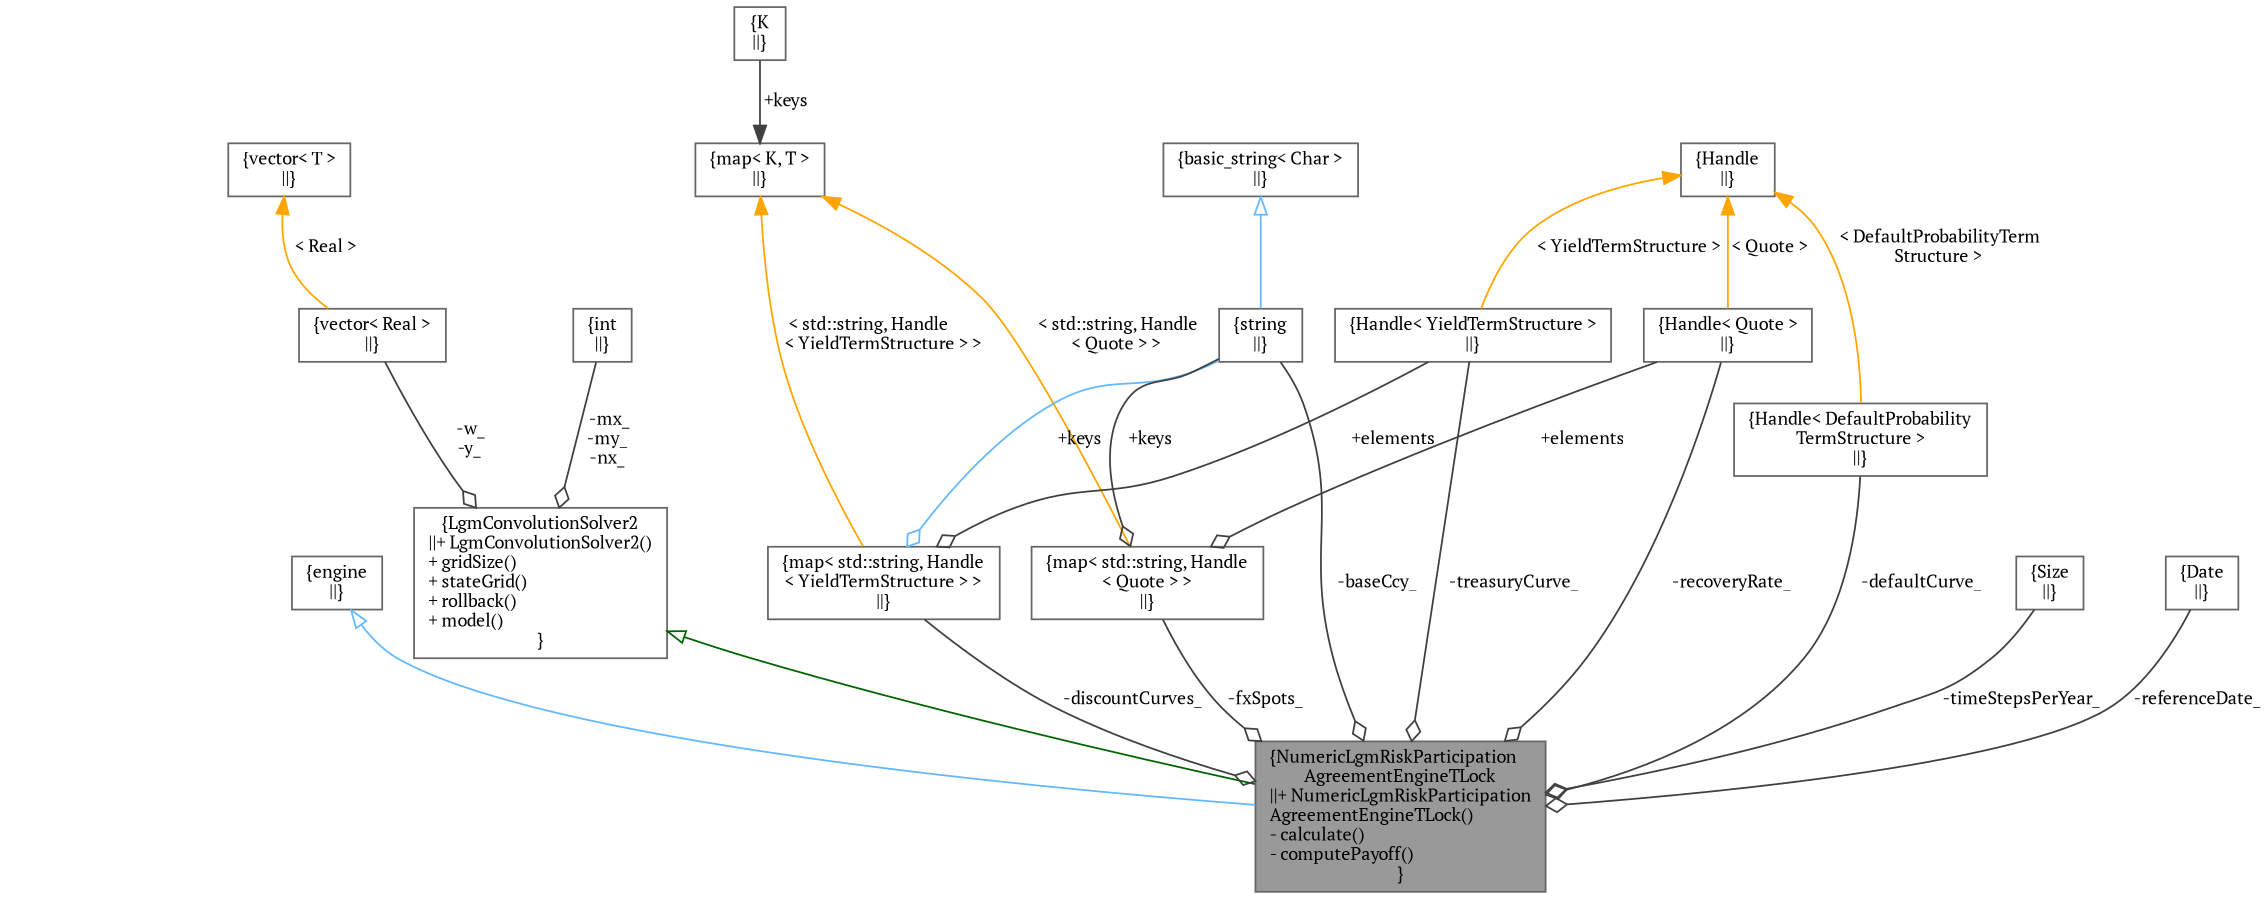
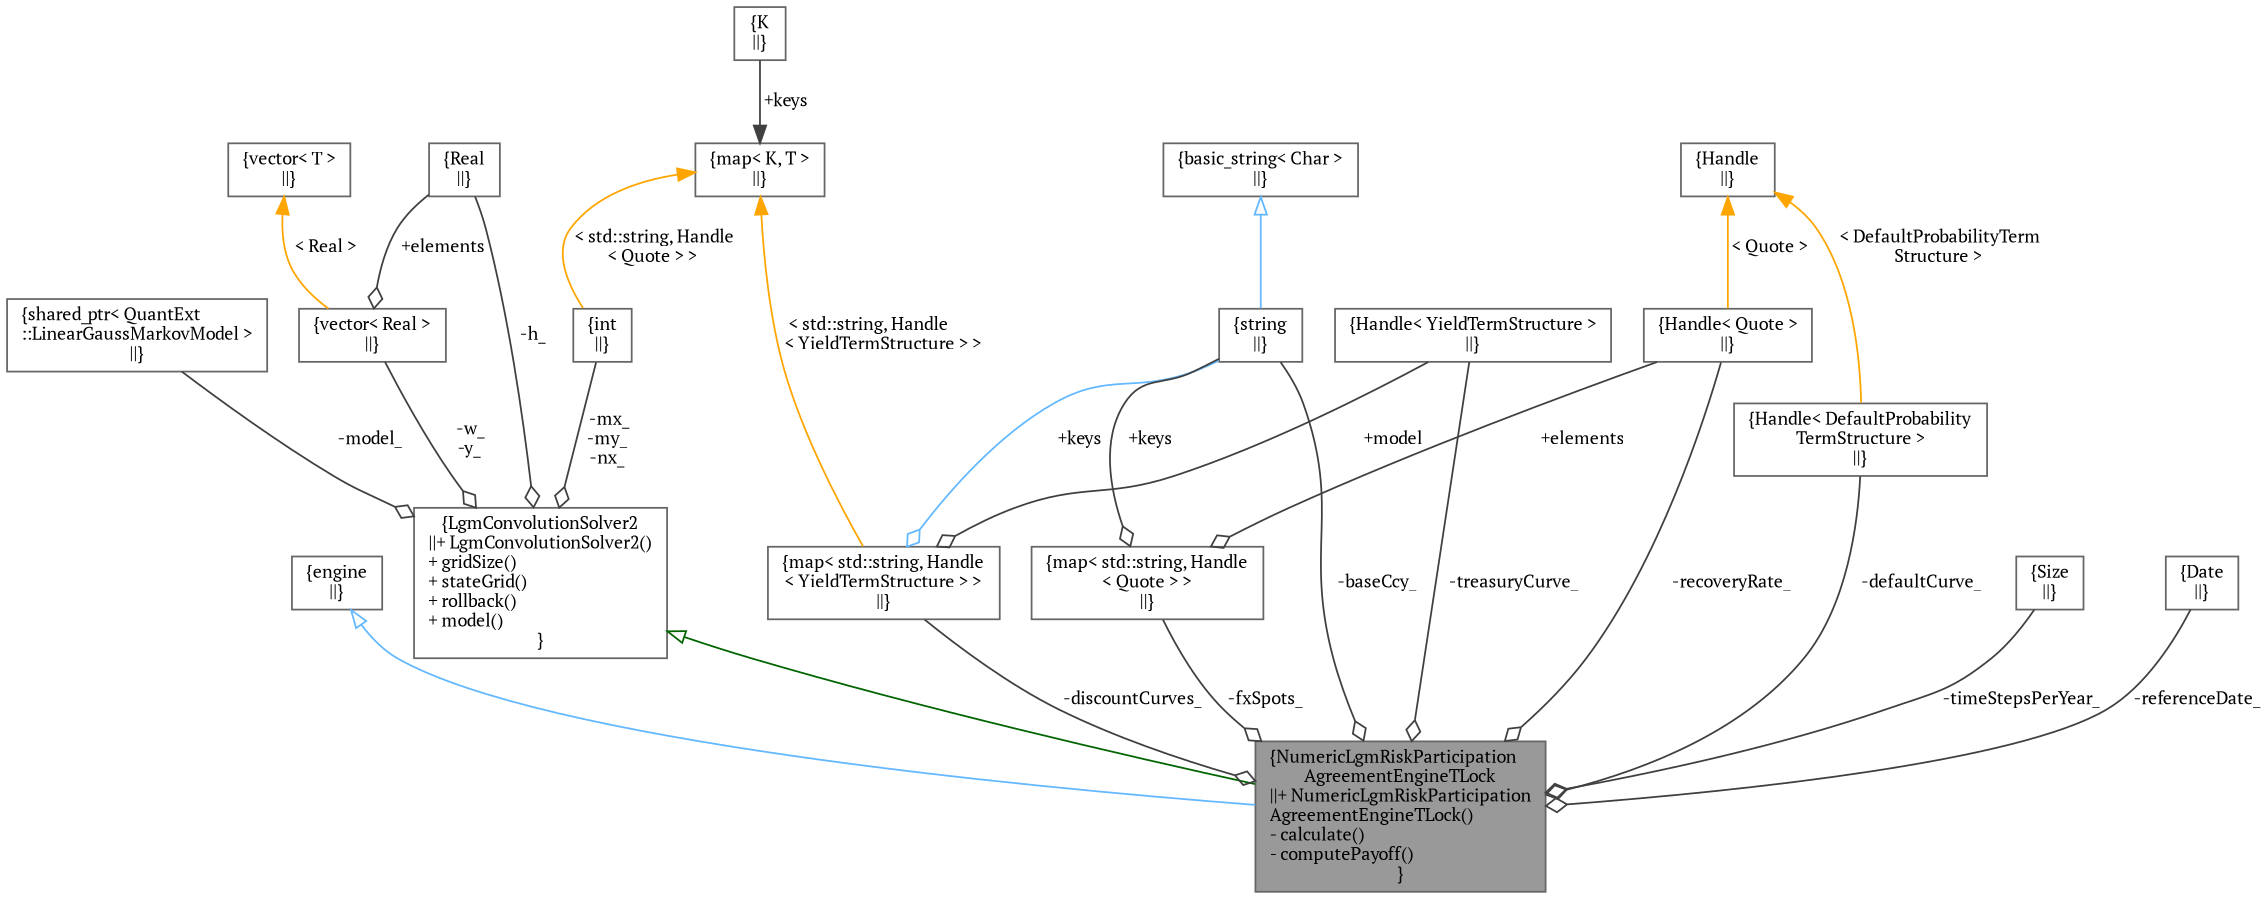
node "{Real ||}": added
edge "{Handle< YieldTermStructure > ||}" -> "{Handle ||}": removed, label "< YieldTermStructure >"
node "{shared_ptr< QuantExt ::LinearGaussMarkovModel > ||}": added
edge "{map< std::string, Handle < Quote > > ||}" -> "{map< K, T > ||}": now "{int ||}" -> "{map< K, T > ||}"
edge "{Handle< YieldTermStructure > ||}" -> "{map< std::string, Handle < YieldTermStructure > > ||}": label " +elements" -> " +model"
